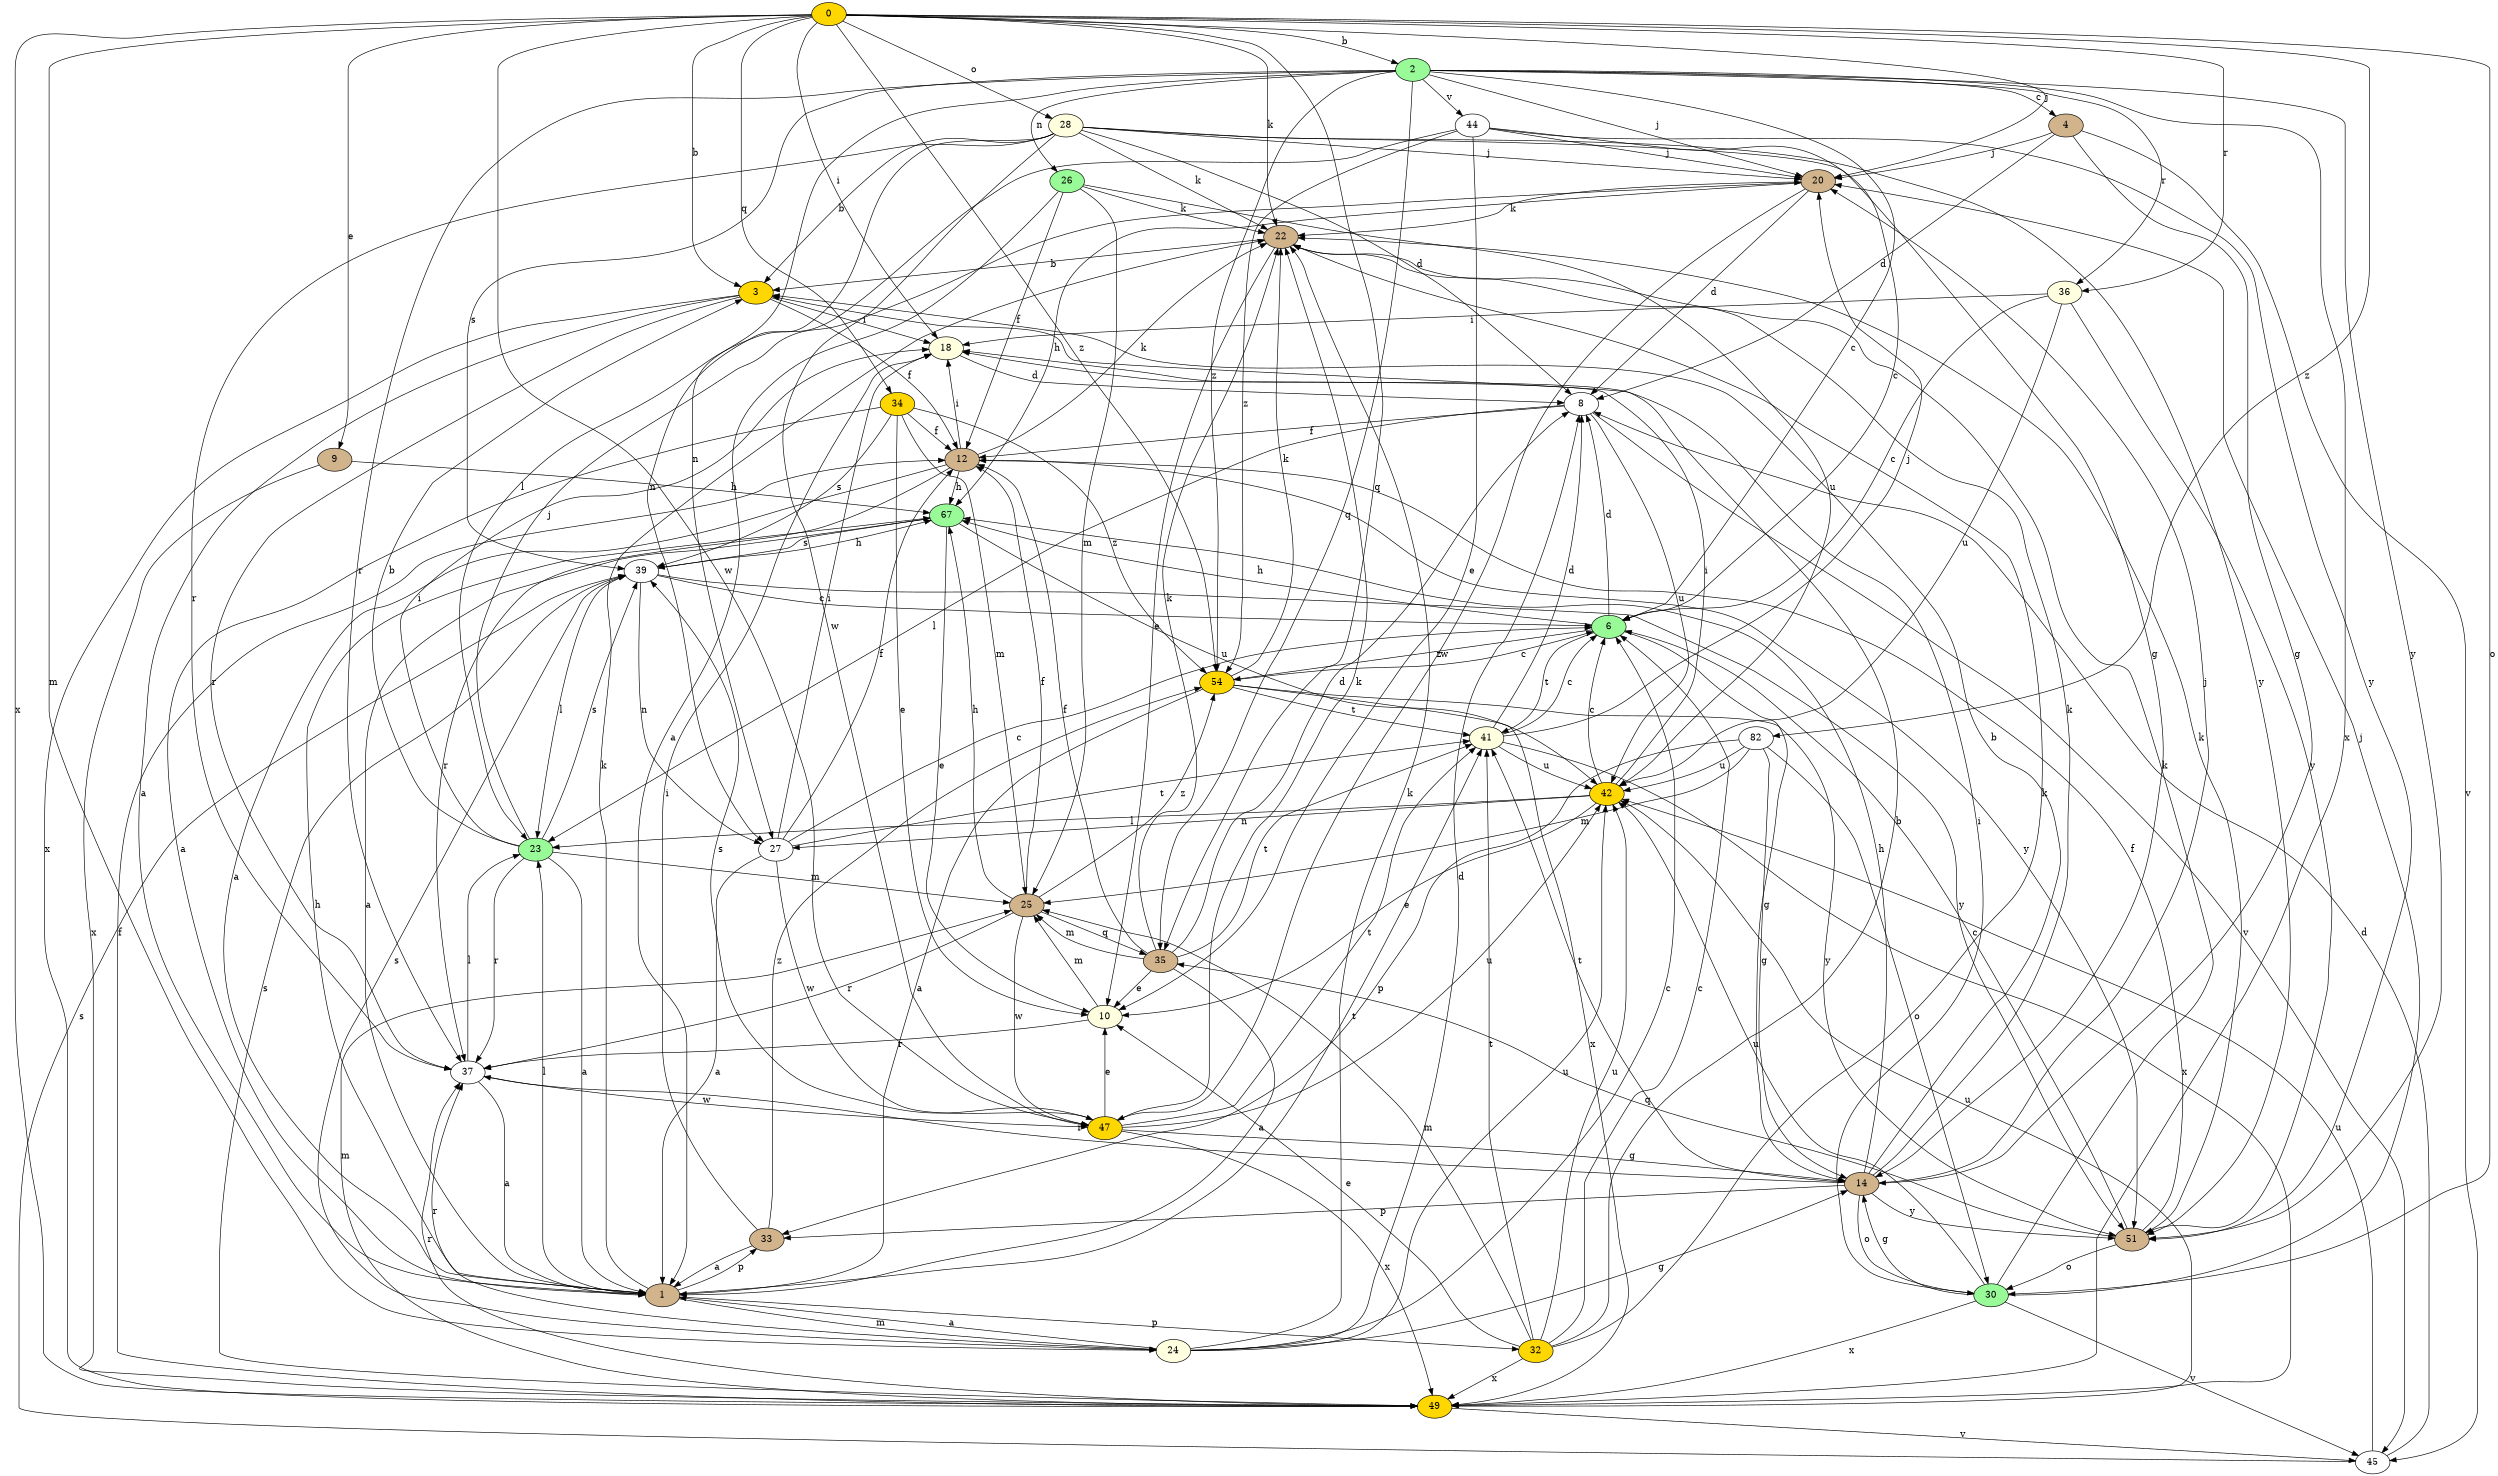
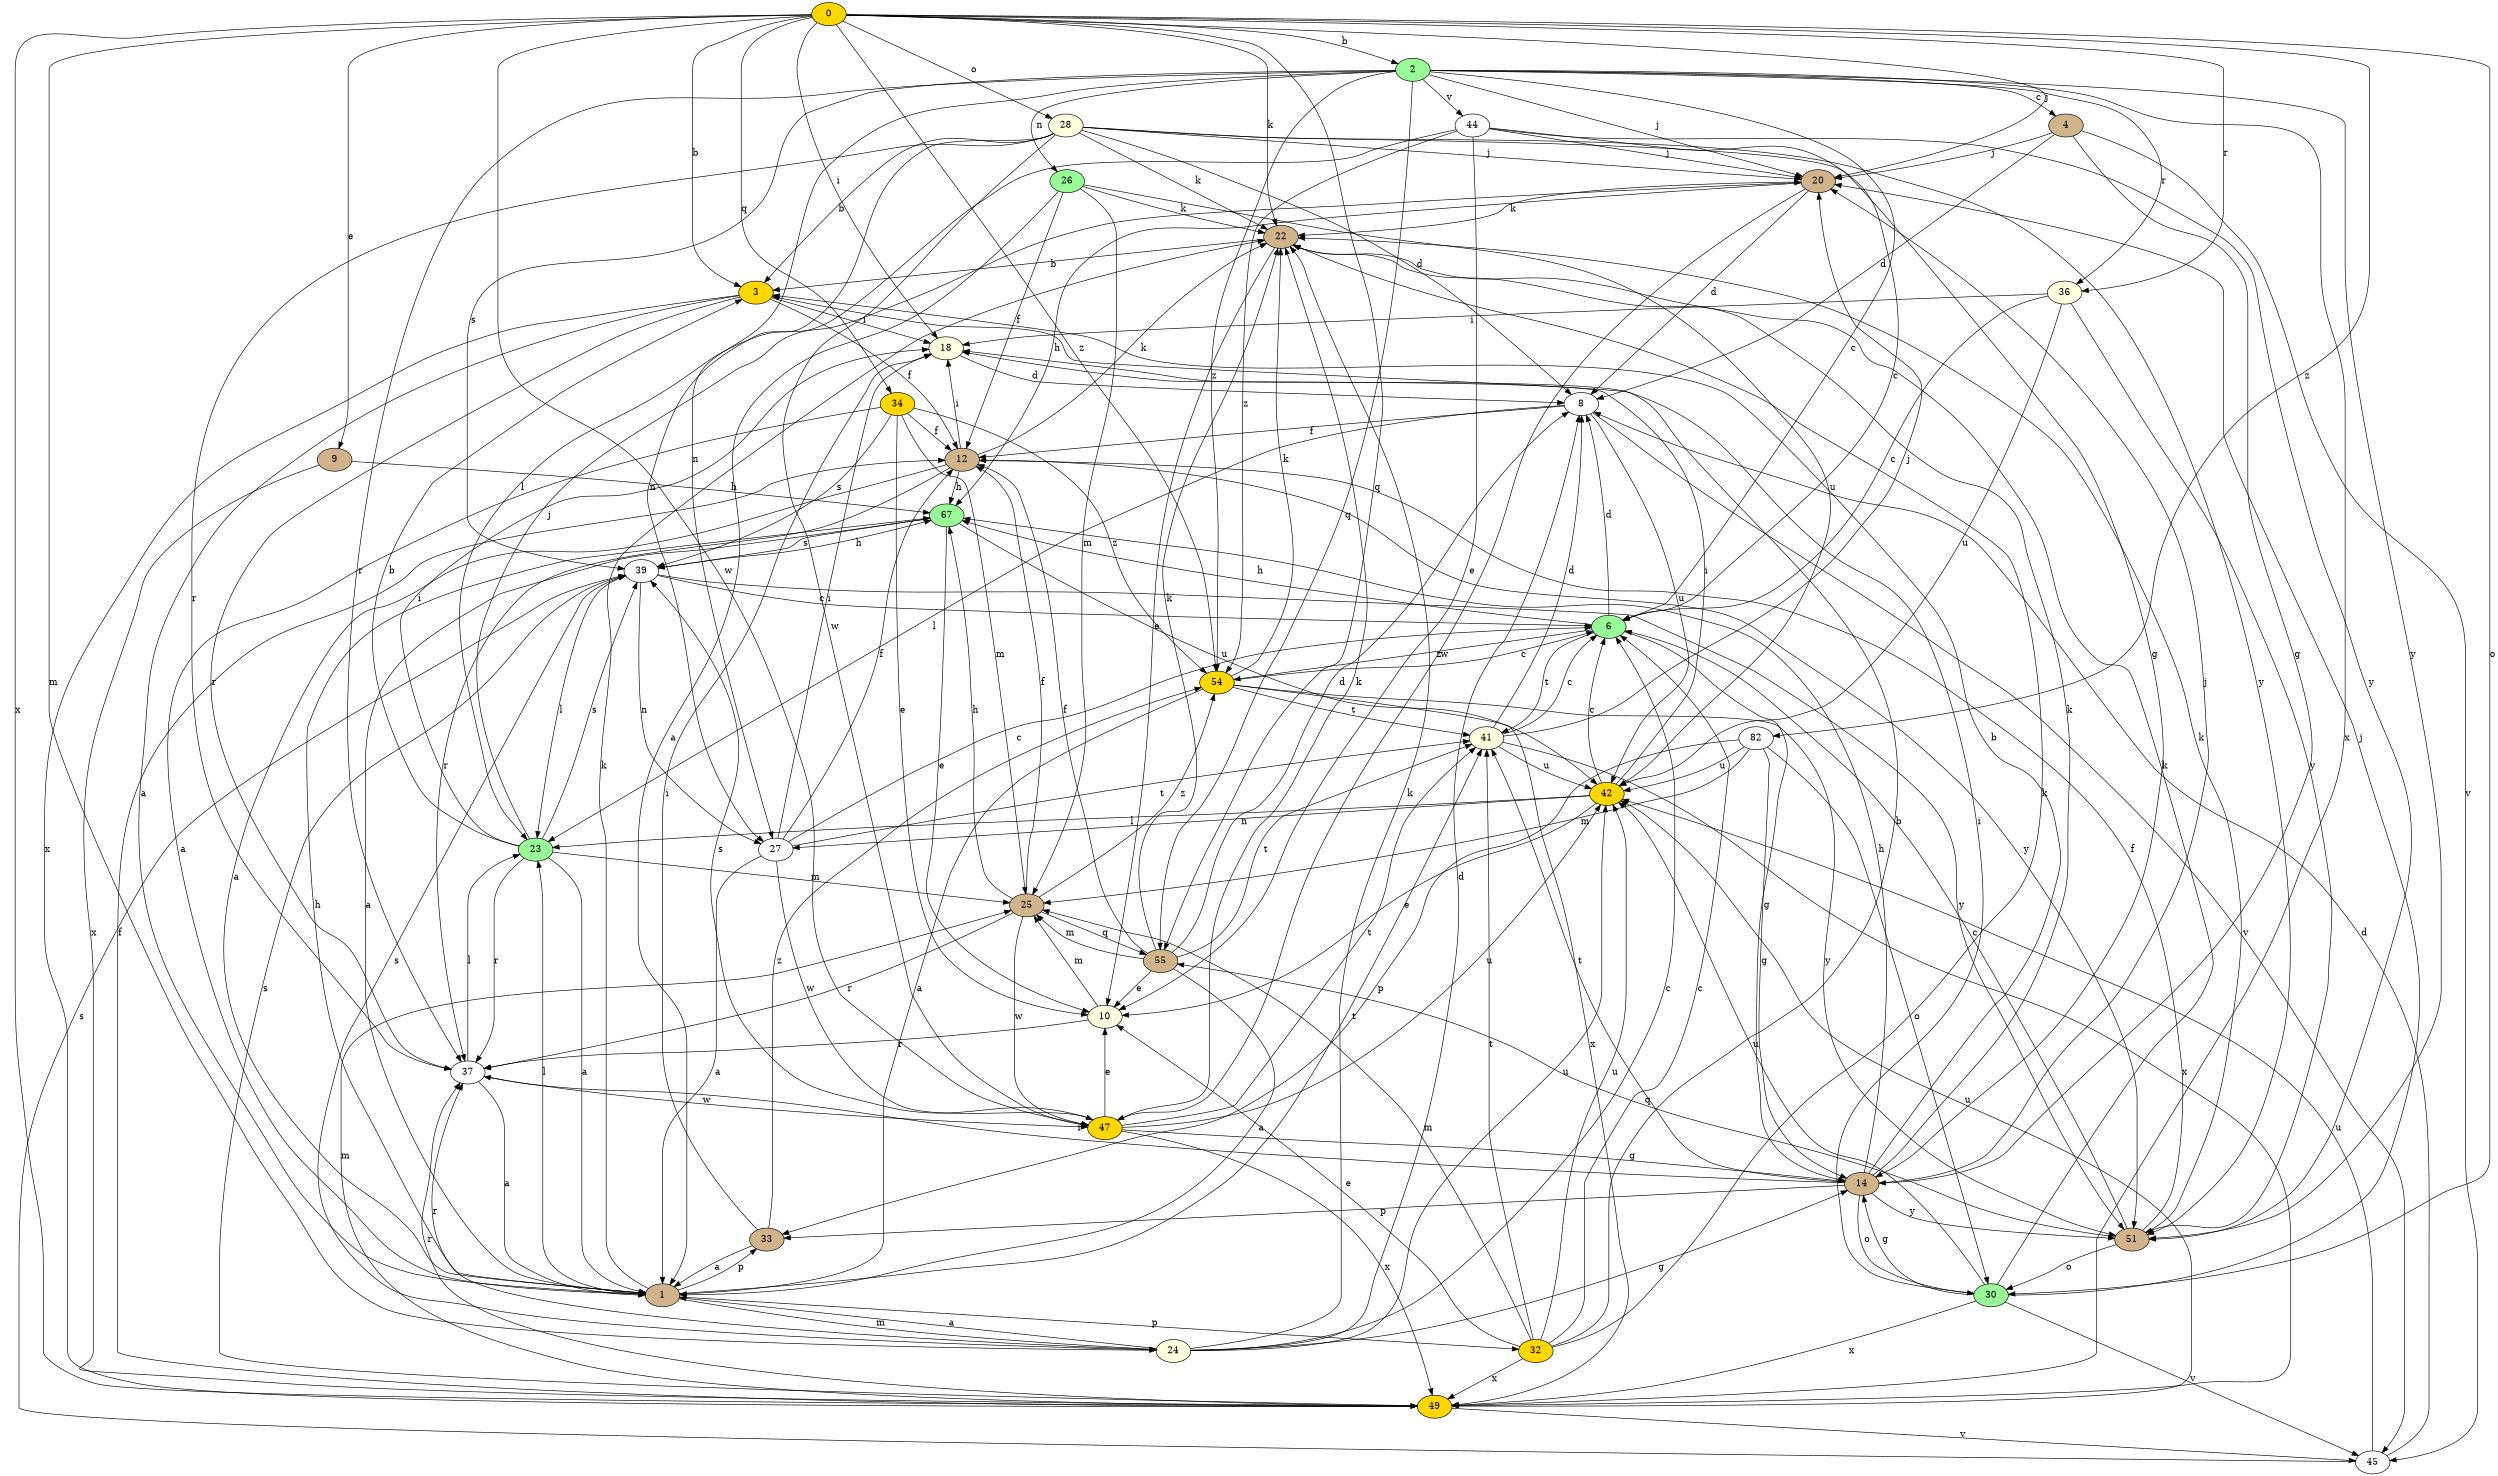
node "35": label "35" -> "55"
